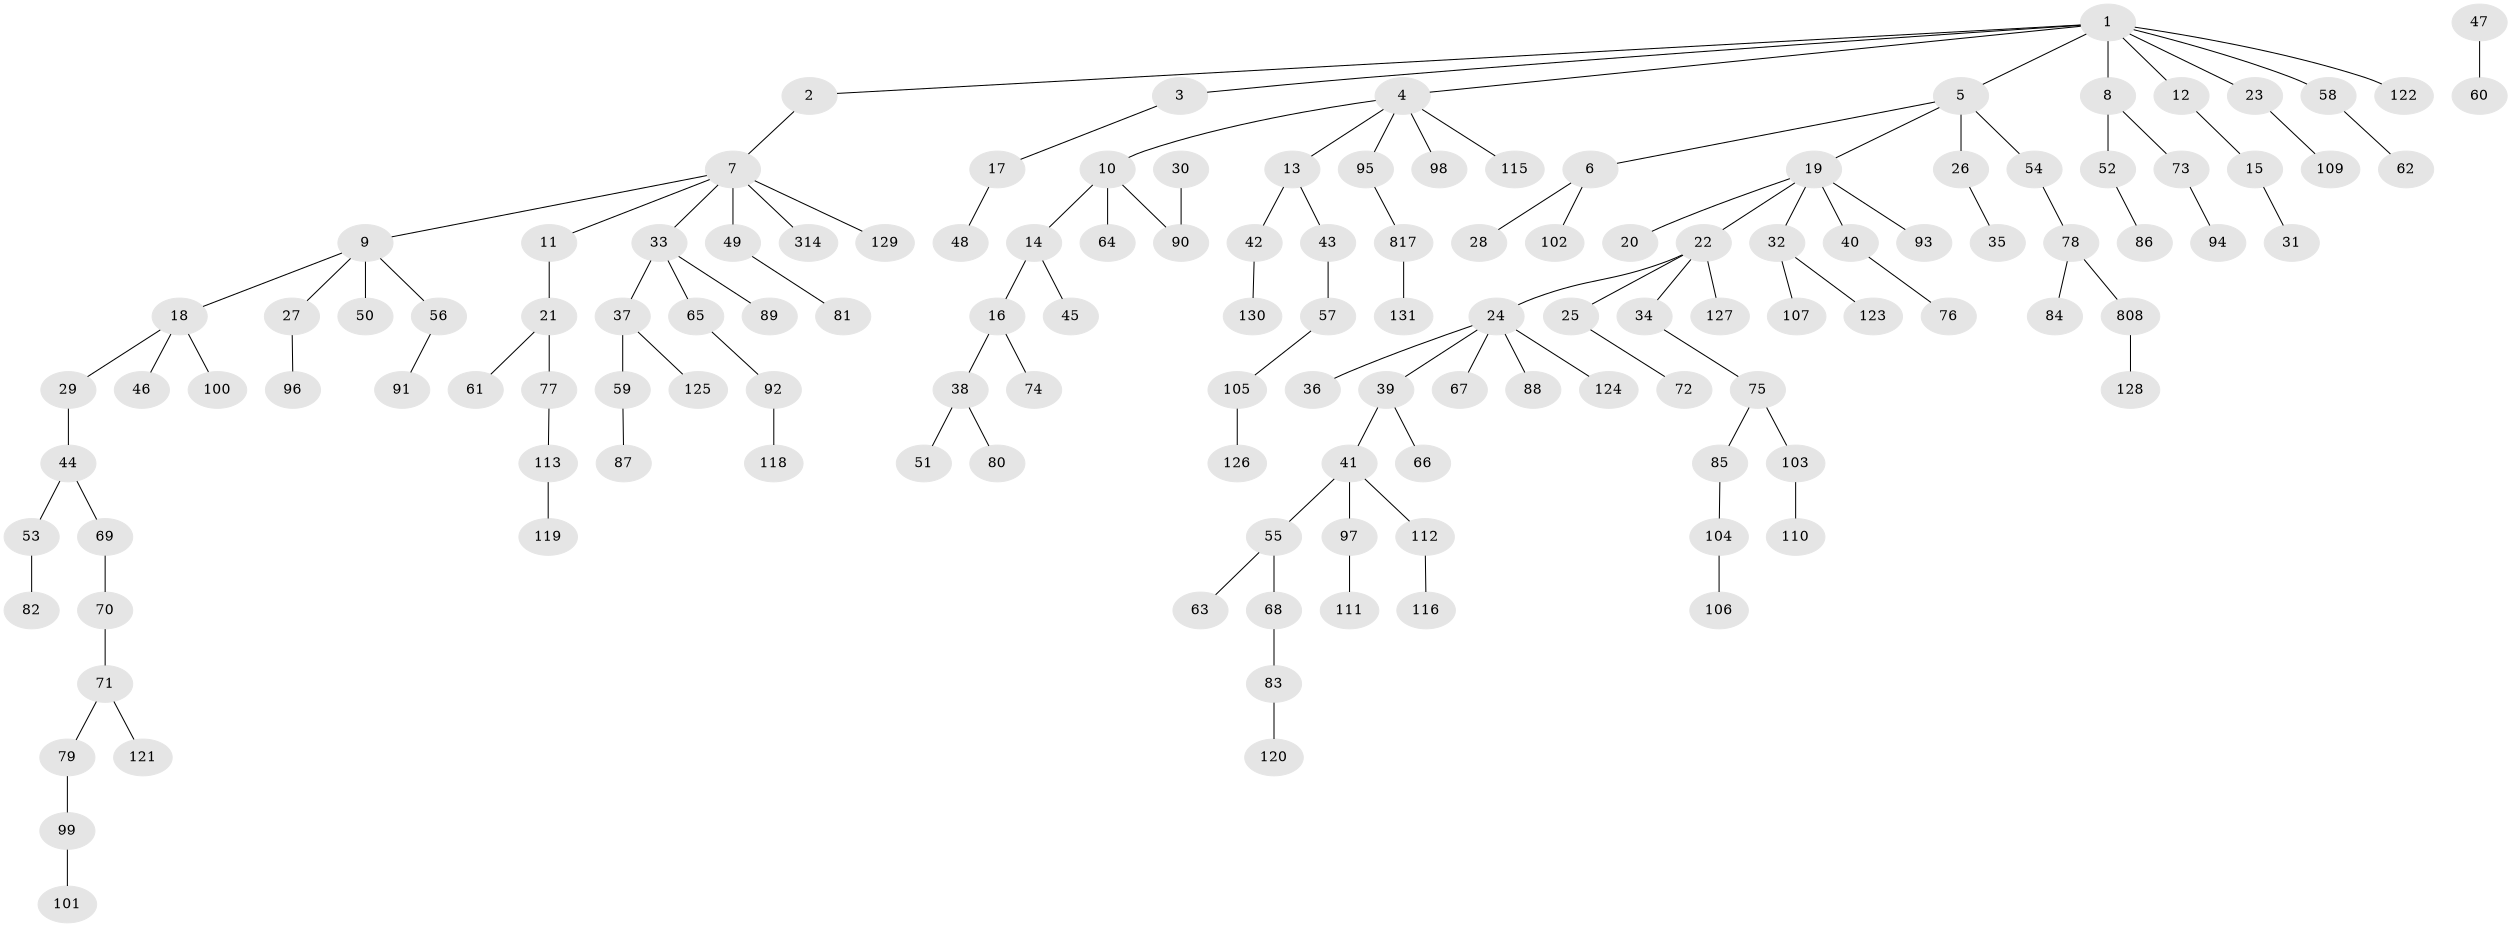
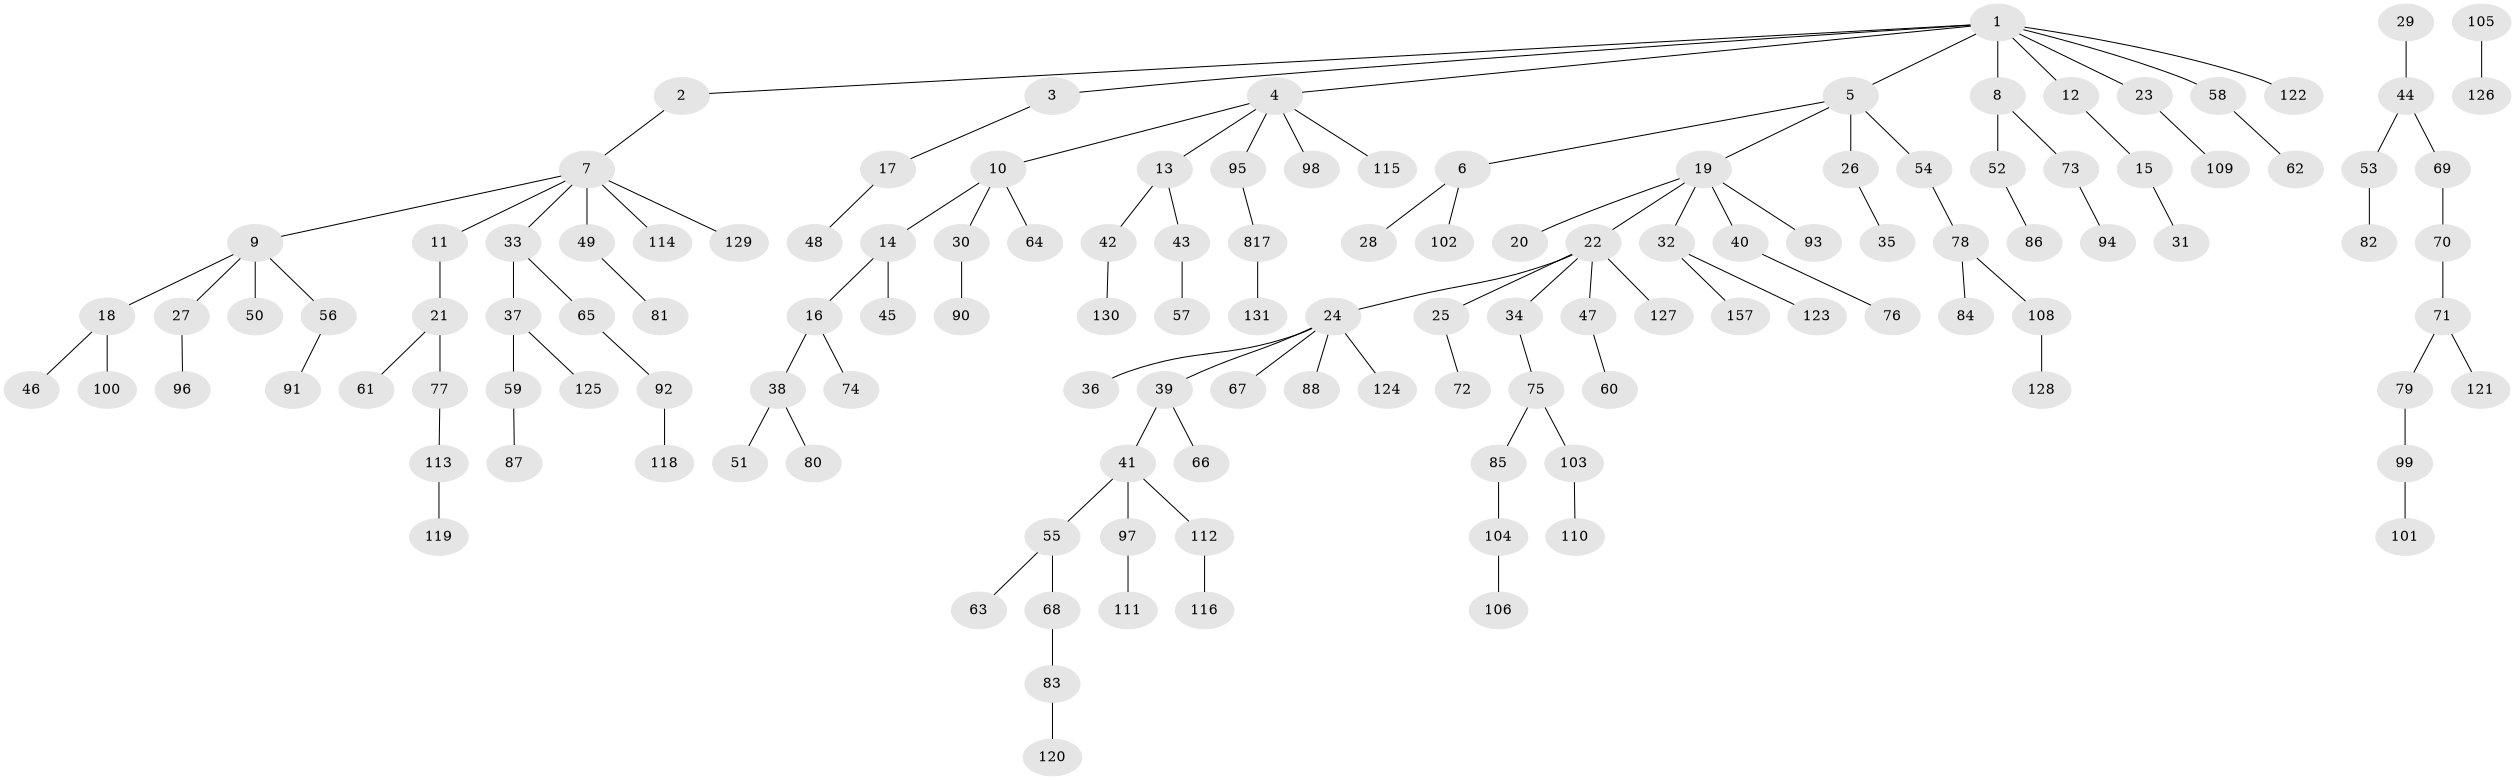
edge "10" -- "90": now "10" -- "30"
node "314": label "314" -> "114"
edge "22" -- "47": added
node "89": removed
node "107": label "107" -> "157"
node "808": label "808" -> "108"
edge "18" -- "29": removed
edge "57" -- "105": removed
